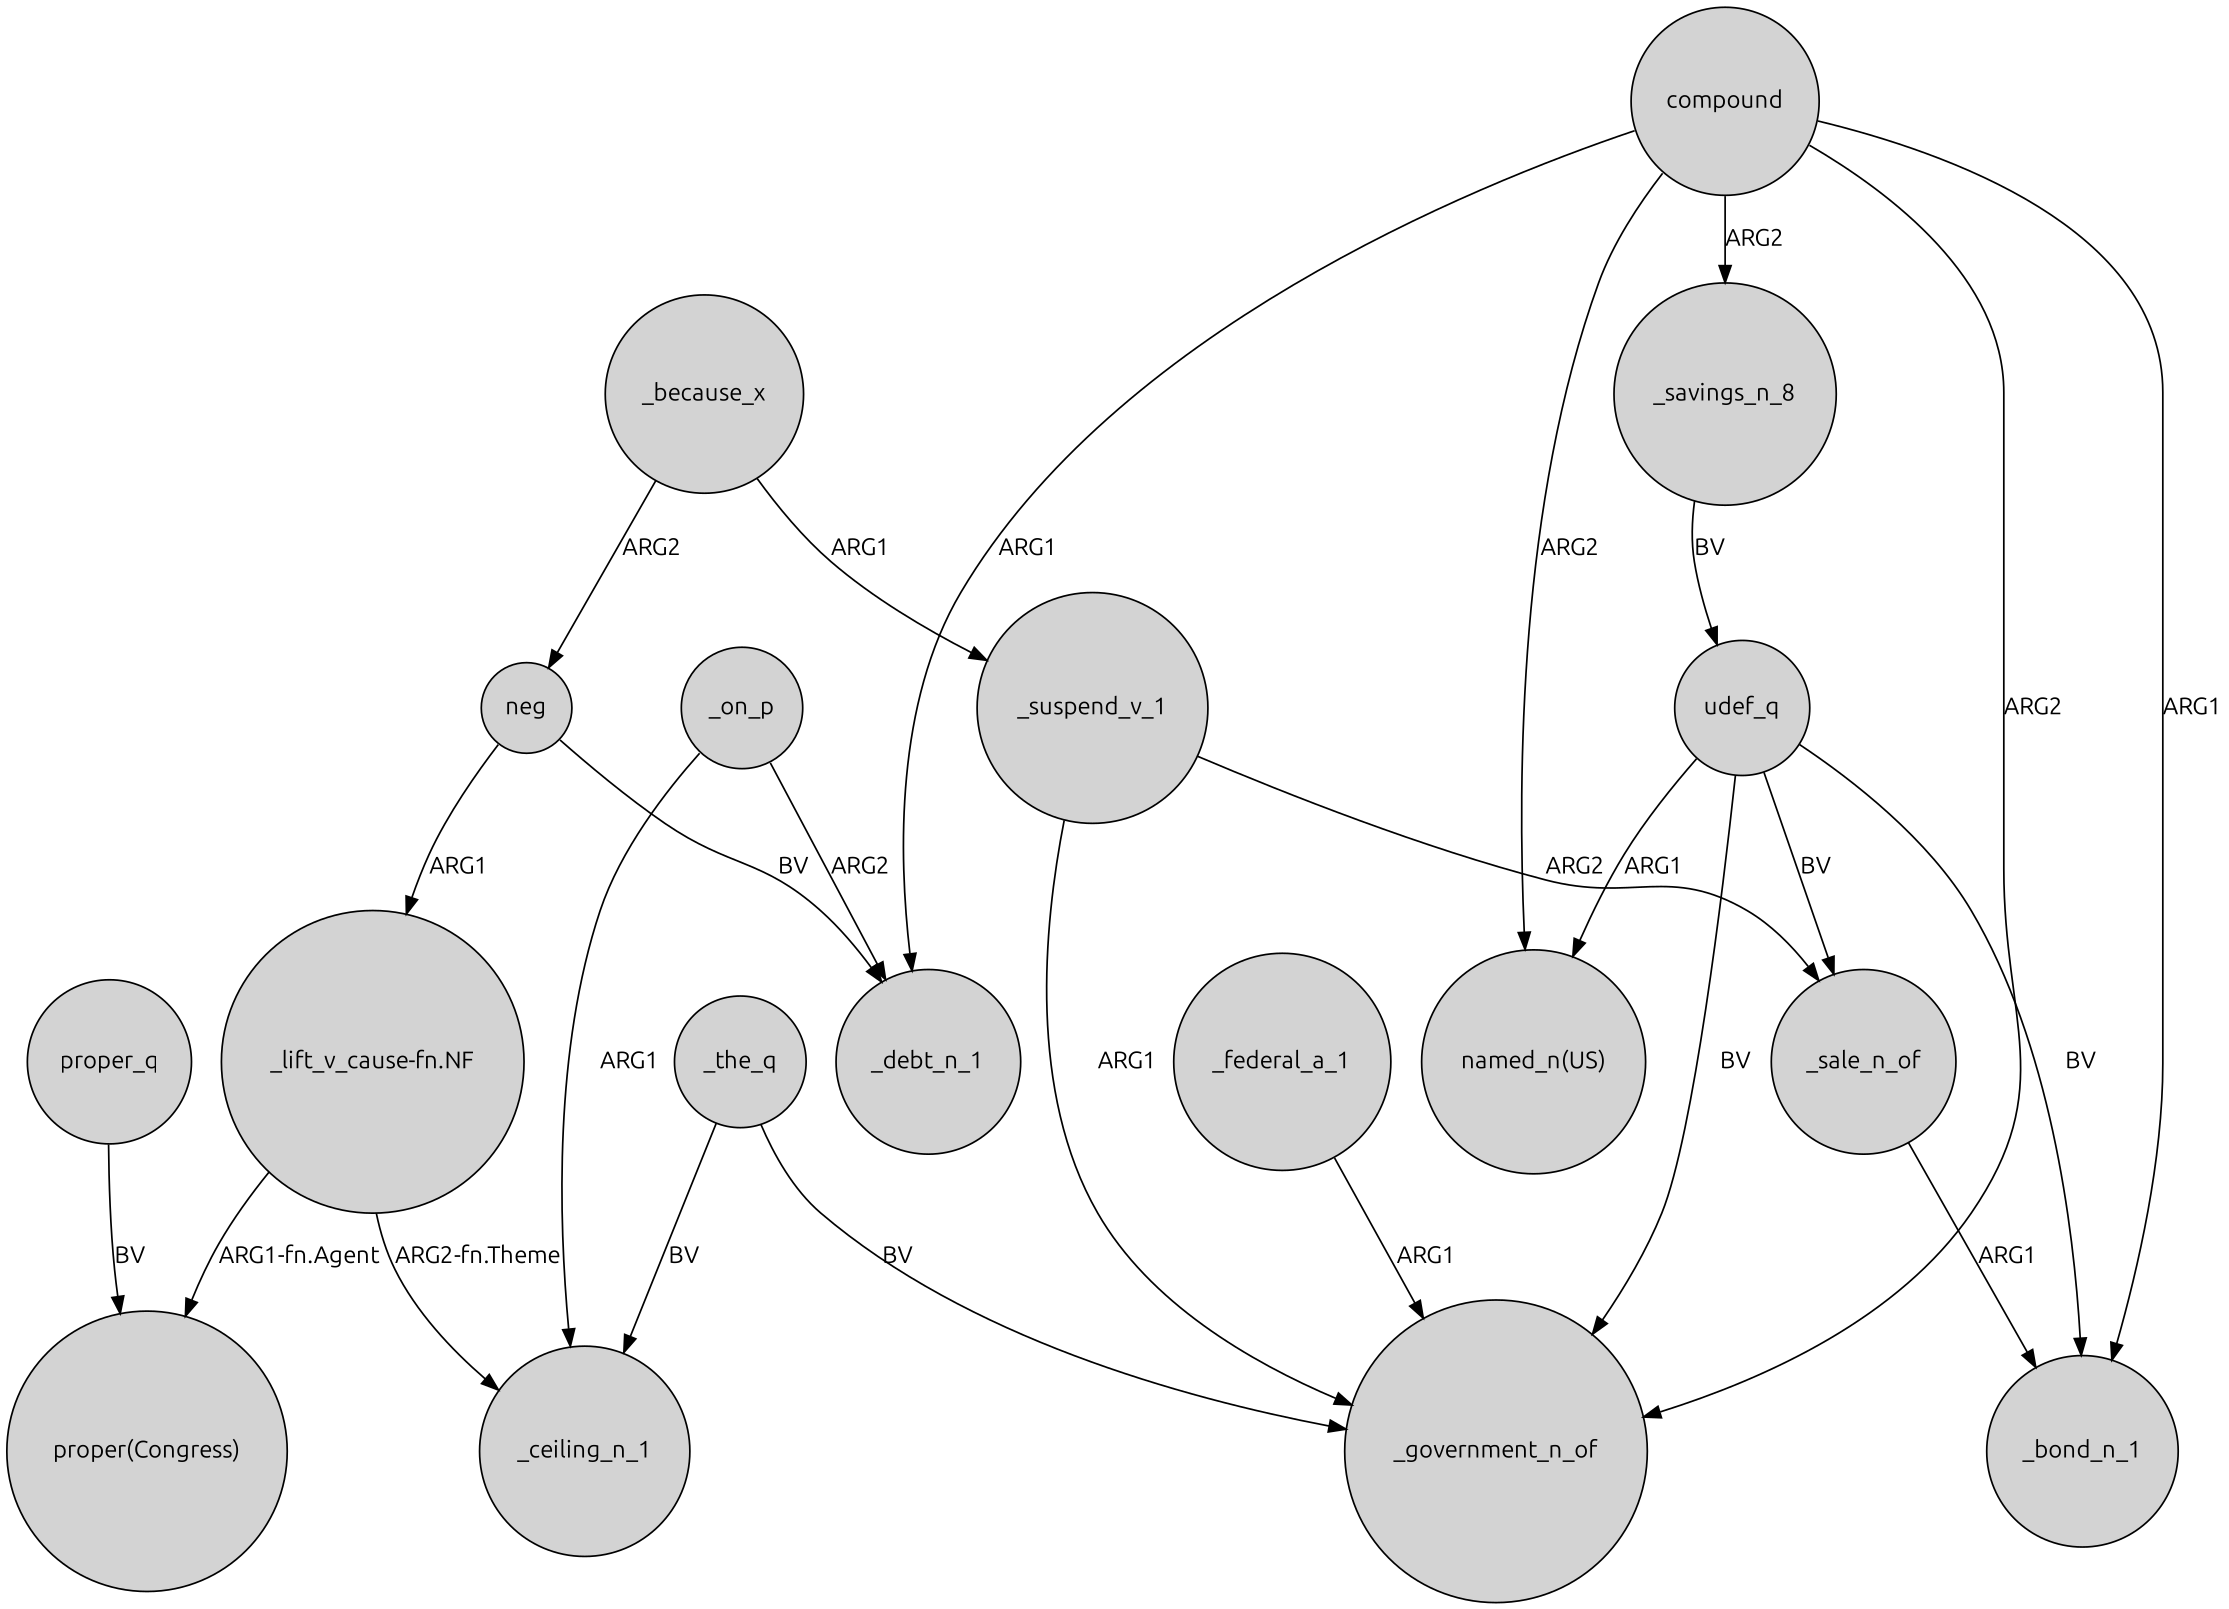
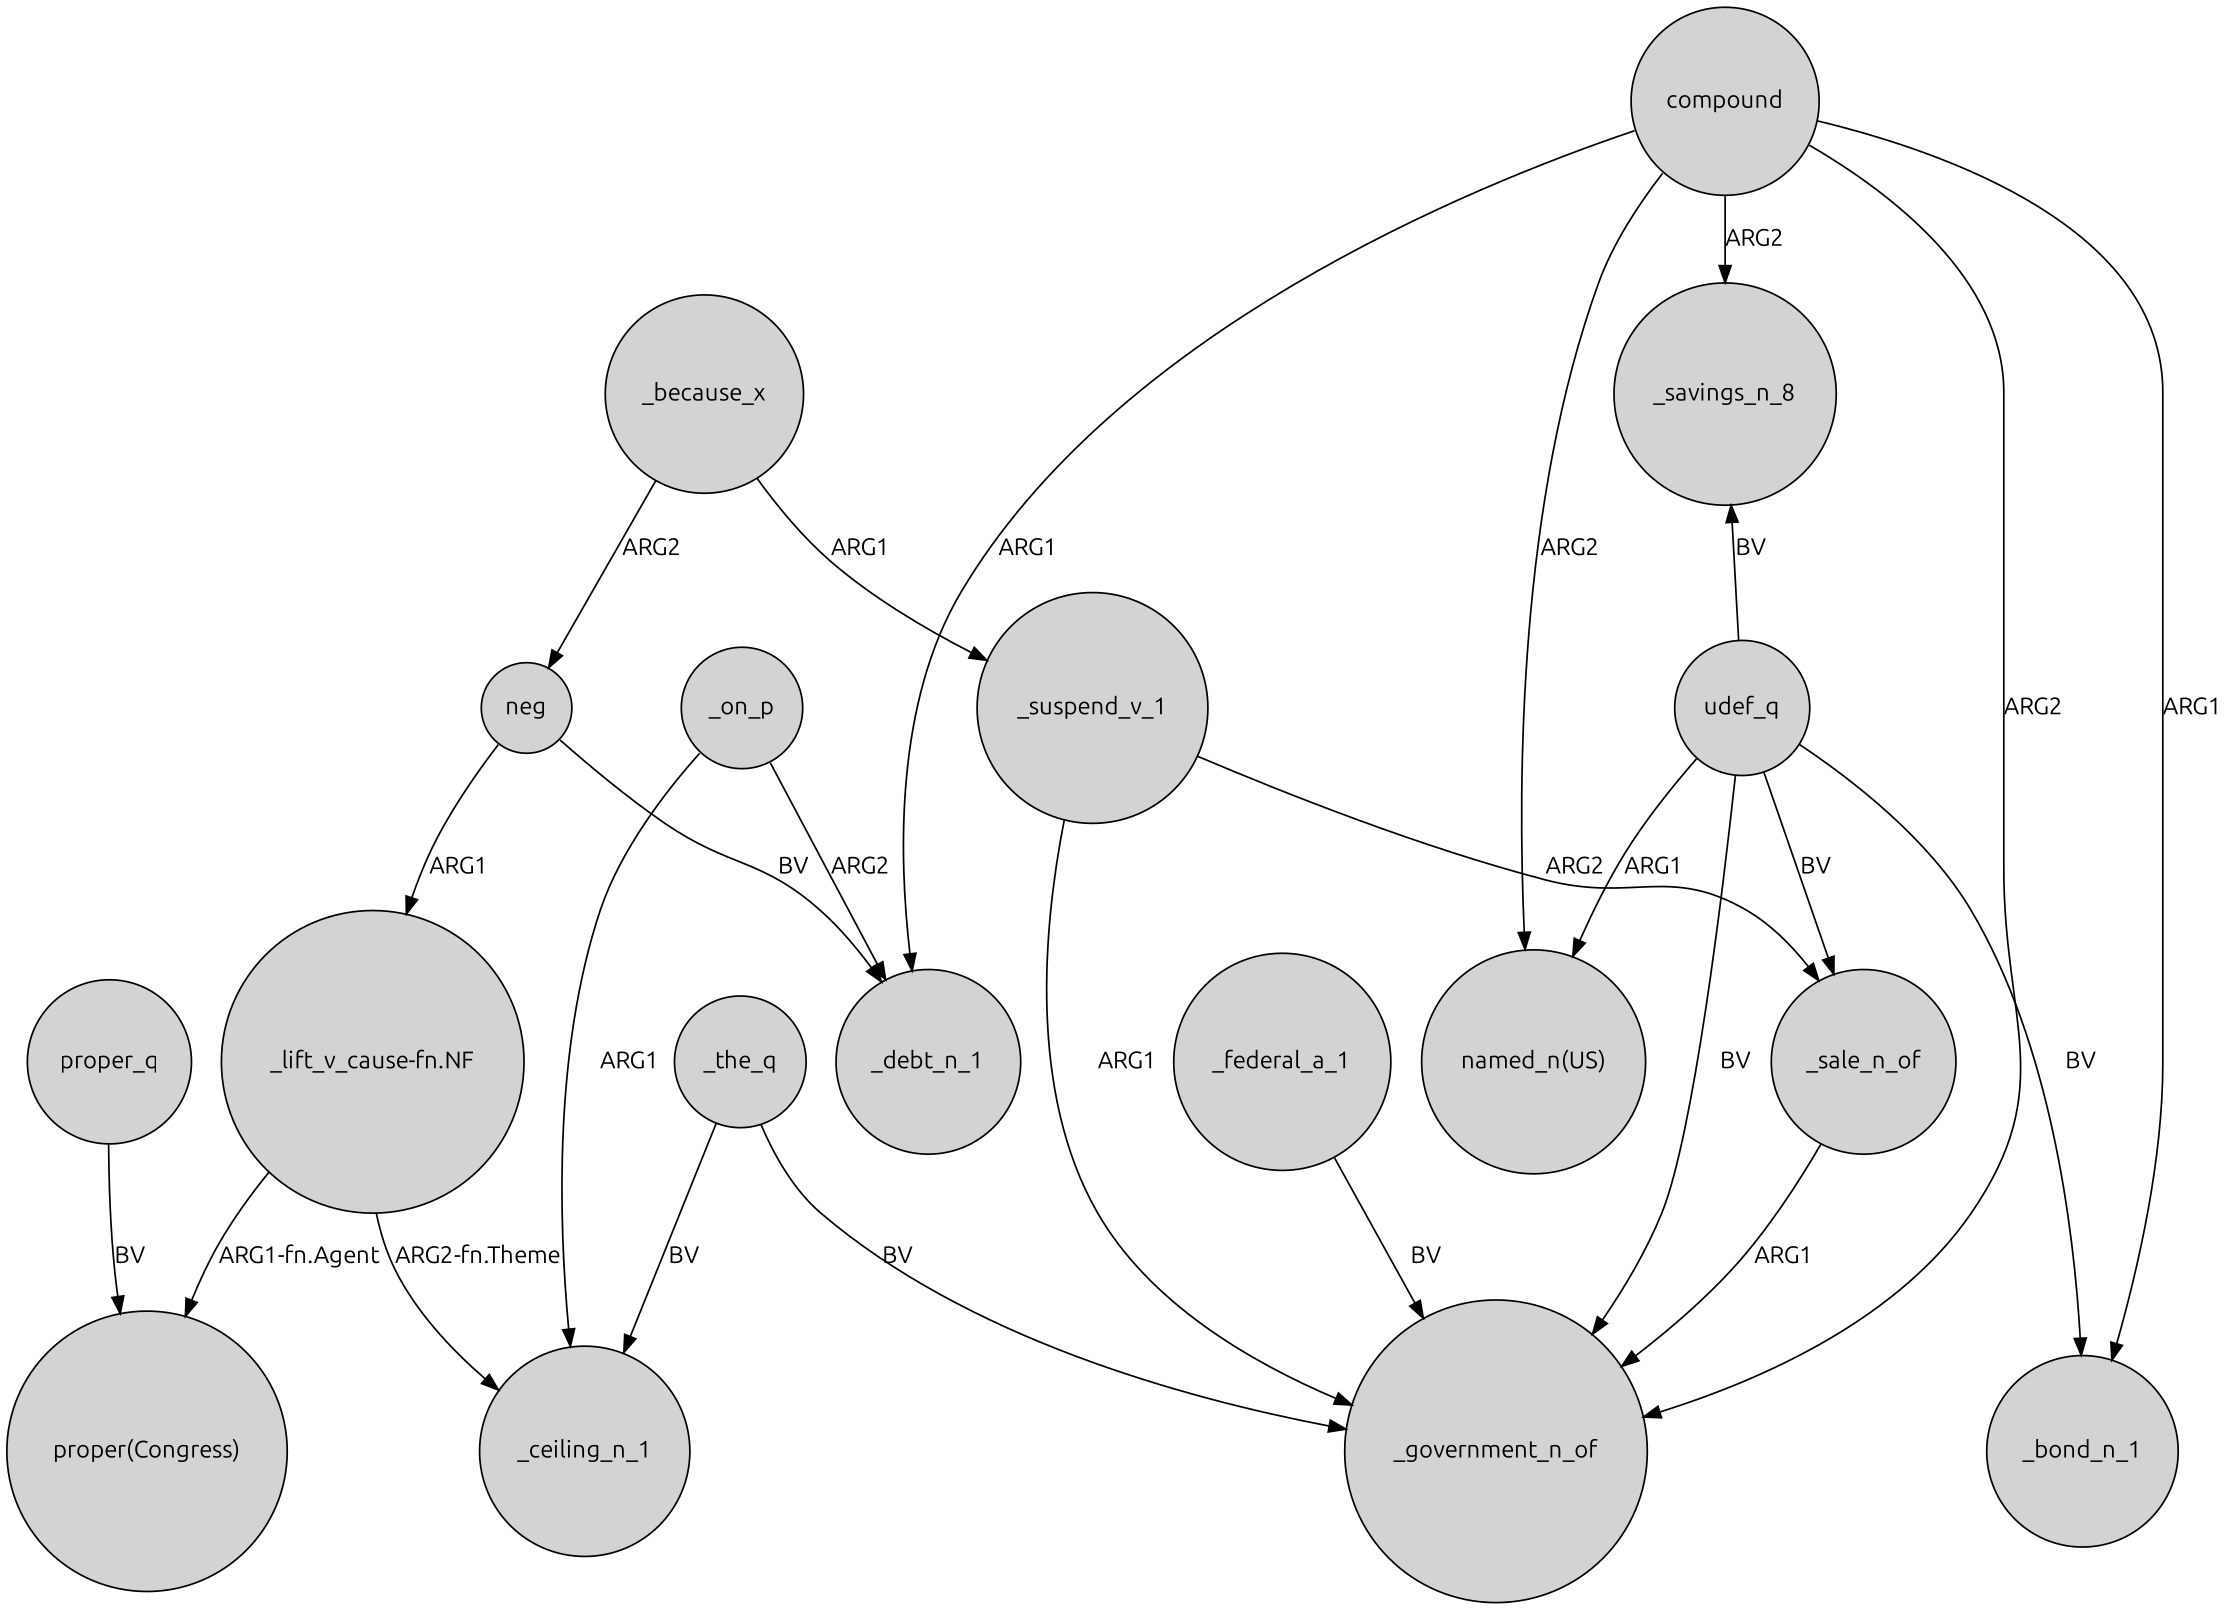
edge "_savings_n_8" -> "udef_q": reversed
edge "_sale_n_of" -> "_bond_n_1": now "_sale_n_of" -> "_government_n_of"
edge "_federal_a_1" -> "_government_n_of": label "ARG1" -> "BV"
